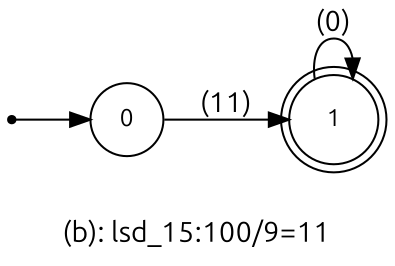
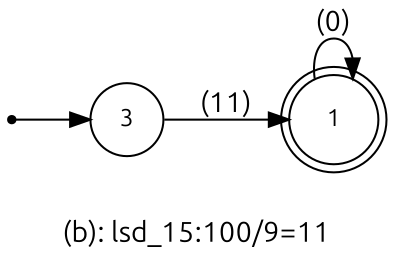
node "0": label "0" -> "3"
